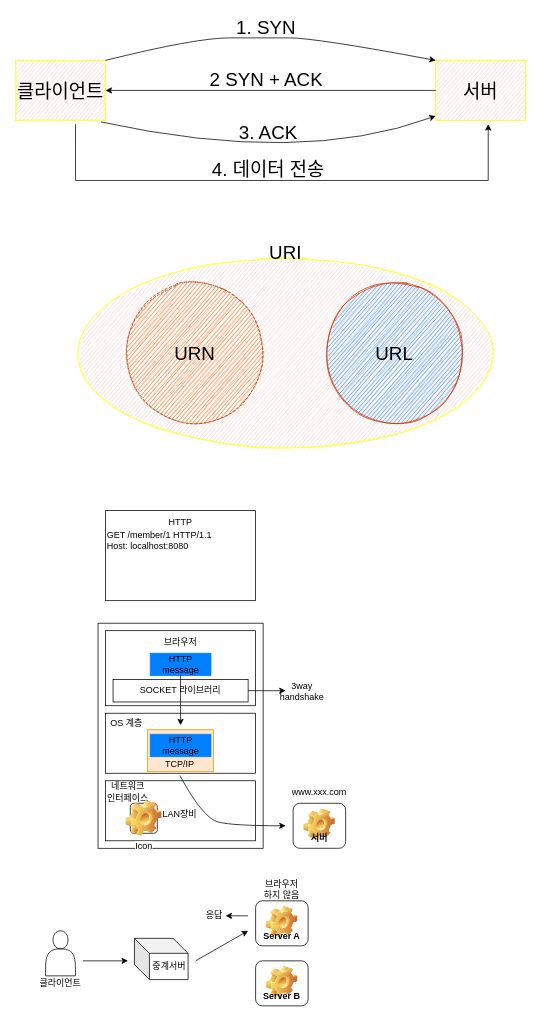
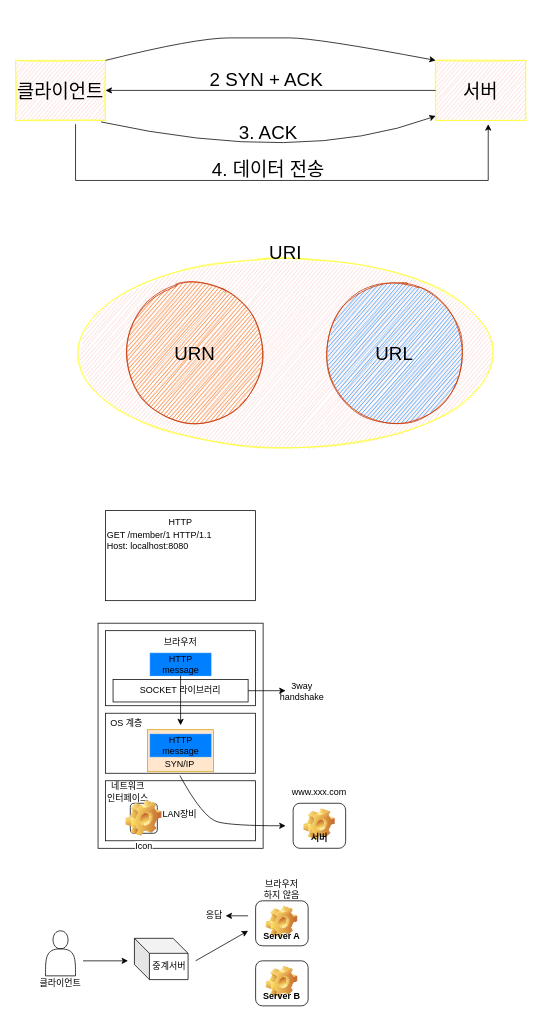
node "1. SYN": removed
node "URN": style dashed -> solid
node "TCP/IP": label "TCP/IP" -> "SYN/IP"
